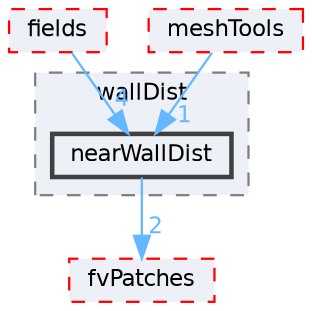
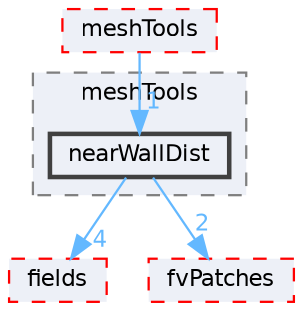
edge "fields" -> "nearWallDist": reversed
cluster "wallDist": label "wallDist" -> "meshTools"
